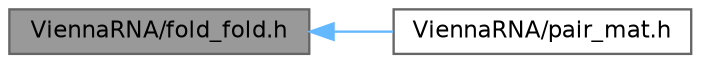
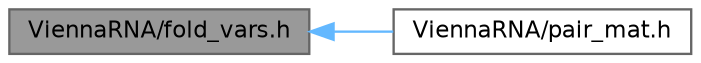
node "ViennaRNA/fold_fold.h": label "ViennaRNA/fold_fold.h" -> "ViennaRNA/fold_vars.h"
